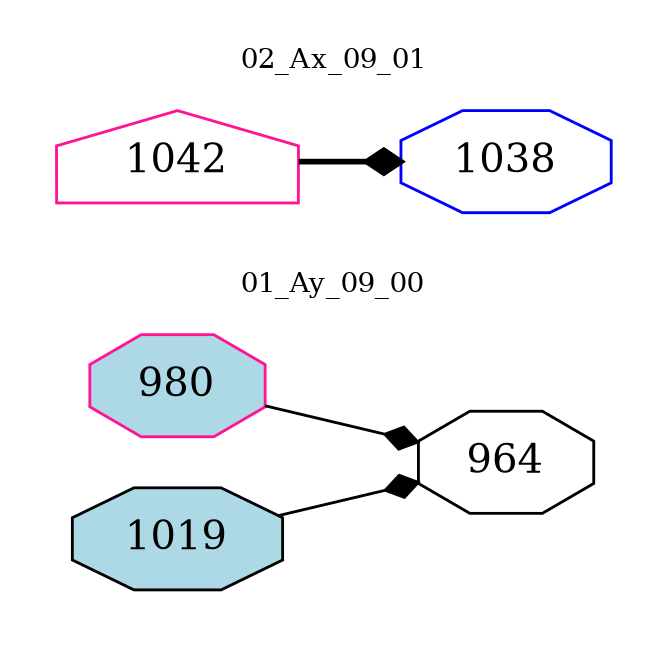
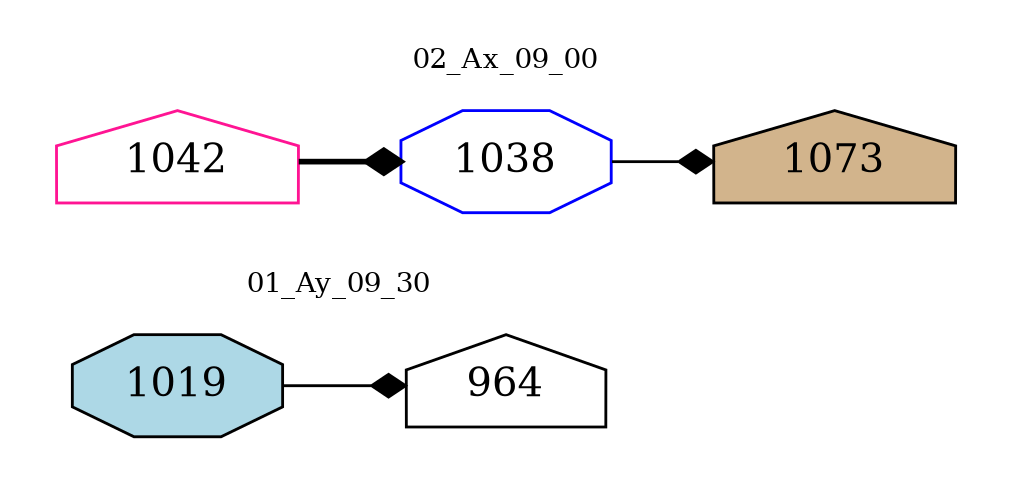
cluster "02_Ax_09_01": label "02_Ax_09_01" -> "02_Ax_09_00"
node "1073": added
cluster "01_Ay_09_00": label "01_Ay_09_00" -> "01_Ay_09_30"
node "980": removed
node "964": shape octagon -> house
